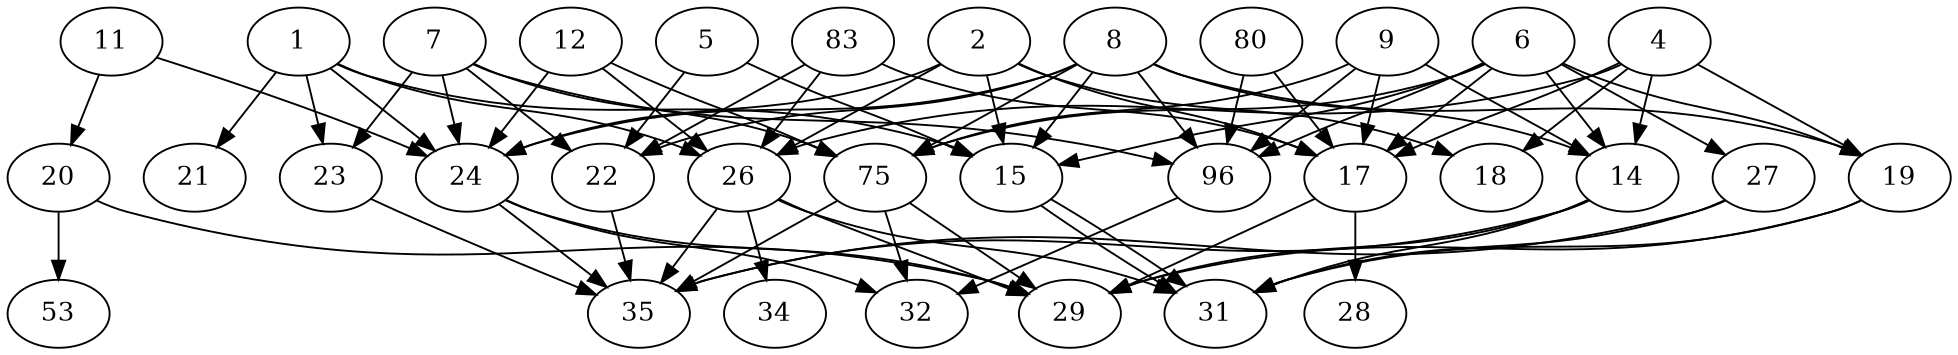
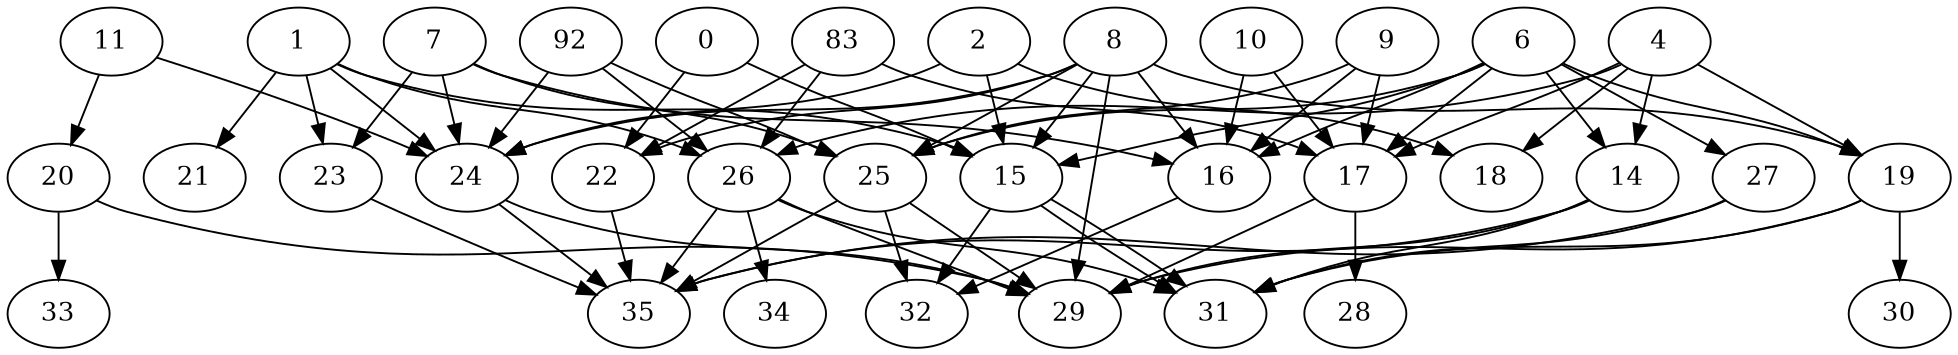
node "12": label "12" -> "92"
node "5": label "5" -> "0"
node "80": label "80" -> "10"
edge "7" -> "22": removed
edge "2" -> "26": removed
edge "2" -> "17": removed
edge "8" -> "14": now "8" -> "29"
edge "9" -> "14": removed
node "75": label "75" -> "25"
node "96": label "96" -> "16"
edge "24" -> "32": now "15" -> "32"
node "53": label "53" -> "33"
node "30": added
